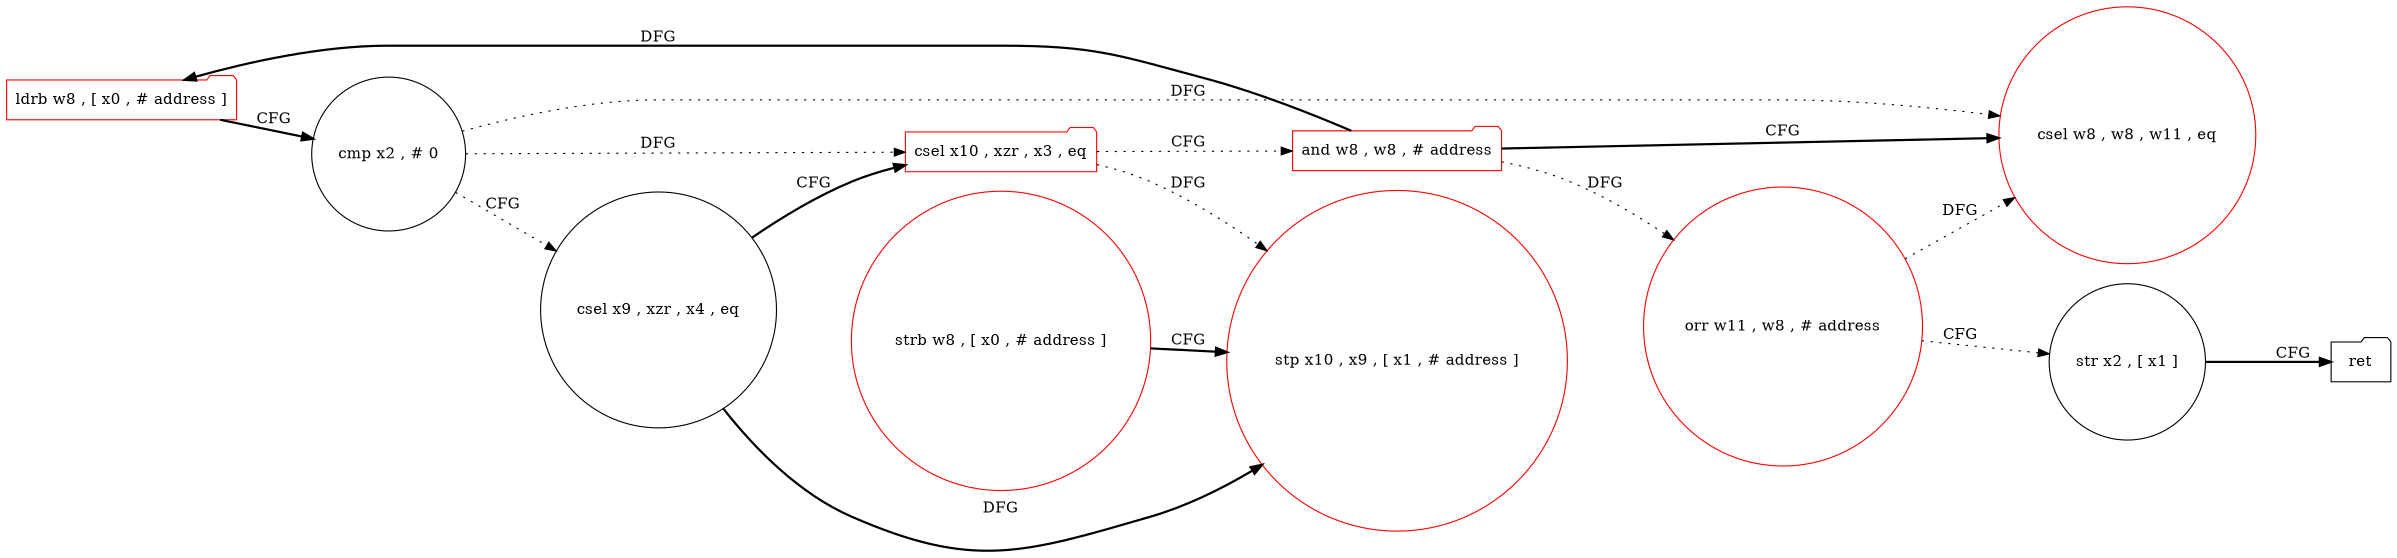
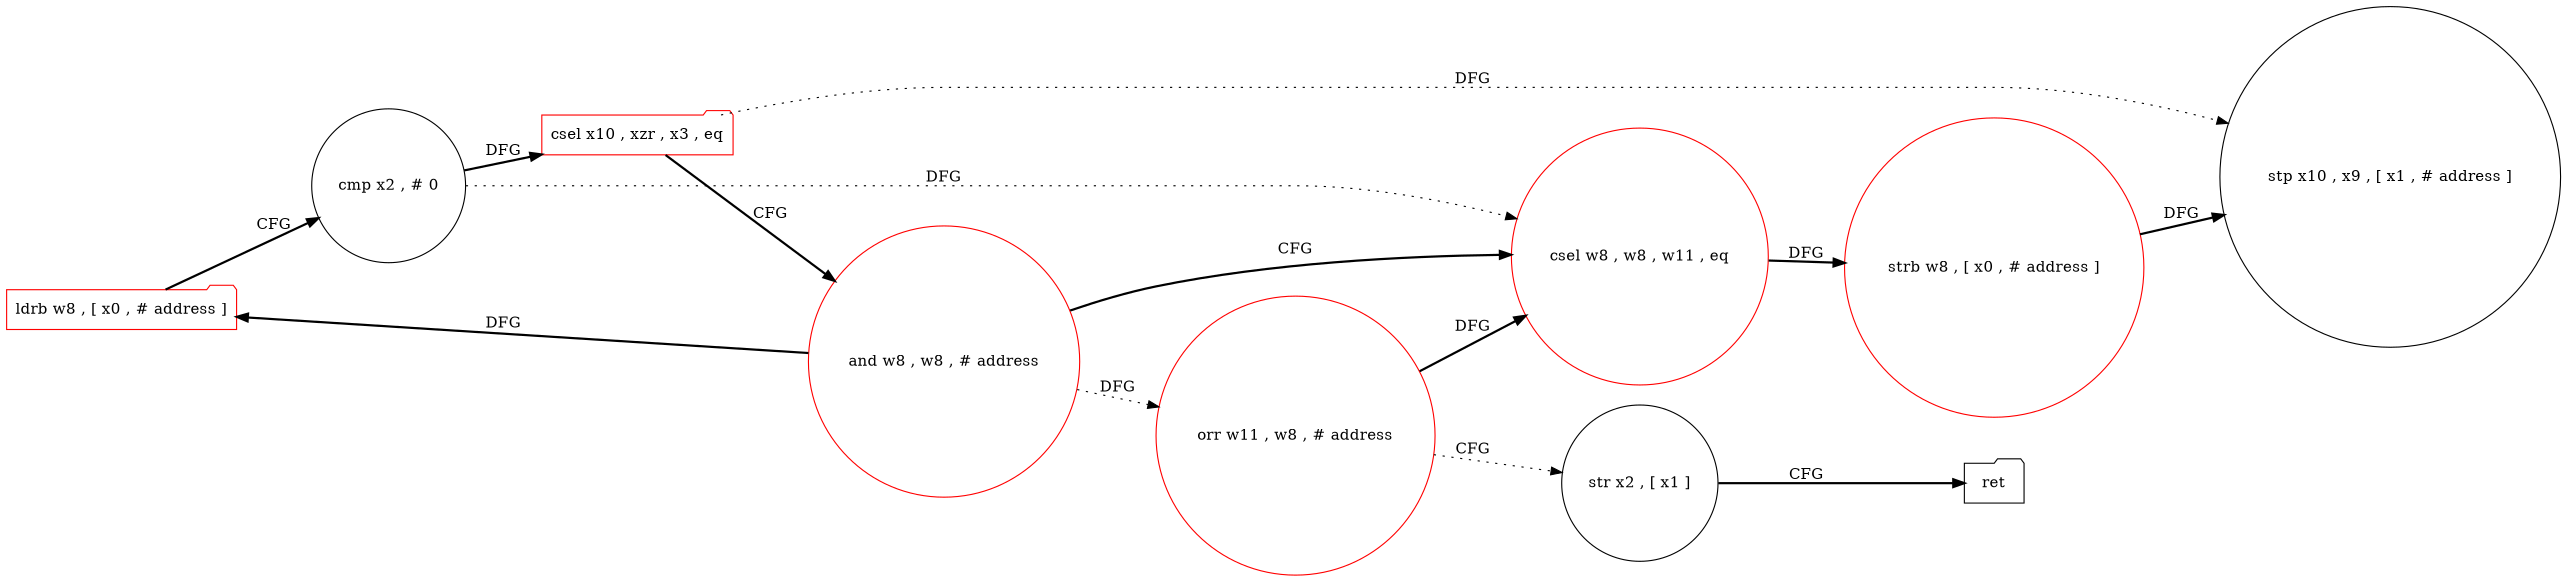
edge "csel x10 , xzr , x3 , eq" -> "and w8 , w8 , # address": style dotted -> bold
node "and w8 , w8 , # address": shape folder -> circle
edge "cmp x2 , # 0" -> "csel x10 , xzr , x3 , eq": style dotted -> bold
edge "orr w11 , w8 , # address" -> "csel w8 , w8 , w11 , eq": style dotted -> bold
edge "csel w8 , w8 , w11 , eq" -> "strb w8 , [ x0 , # address ]": added, label "DFG"
node "csel x9 , xzr , x4 , eq": removed
edge "strb w8 , [ x0 , # address ]" -> "stp x10 , x9 , [ x1 , # address ]": label "CFG" -> "DFG"
node "stp x10 , x9 , [ x1 , # address ]": color red -> black
